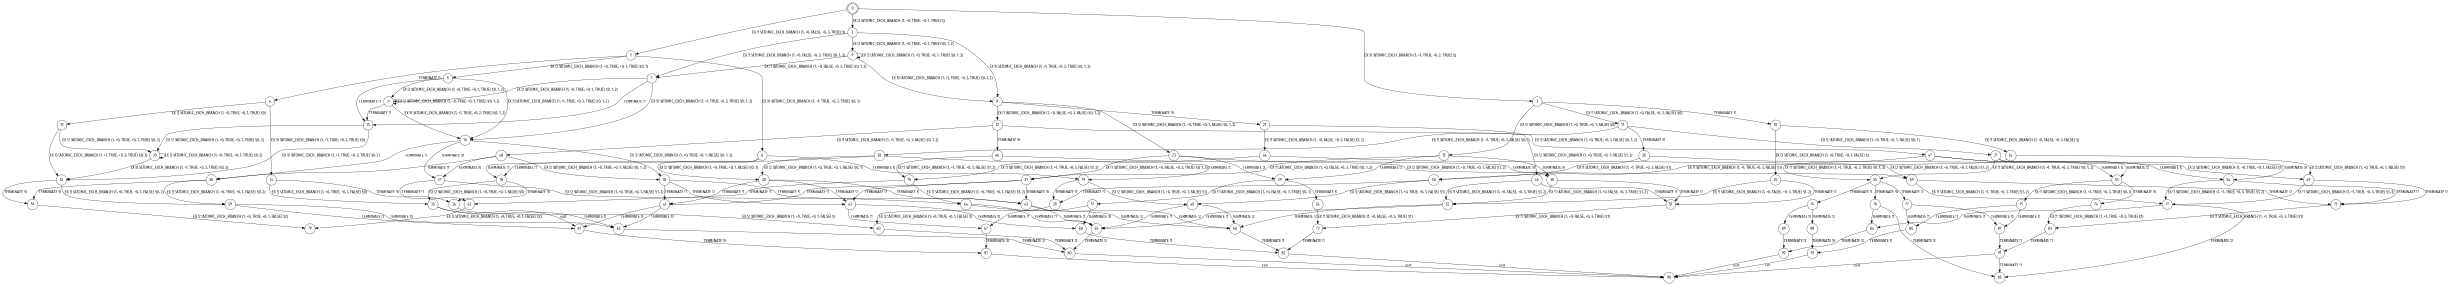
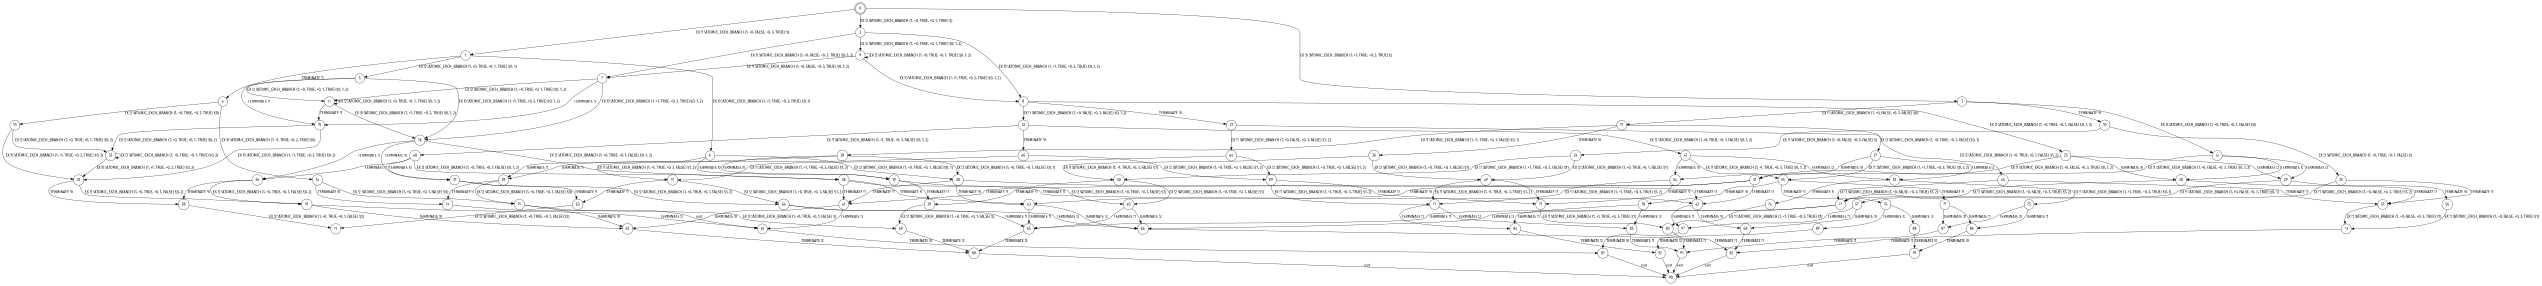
node "67": label "67" -> "97"
edge "91" -> "85": reversed
